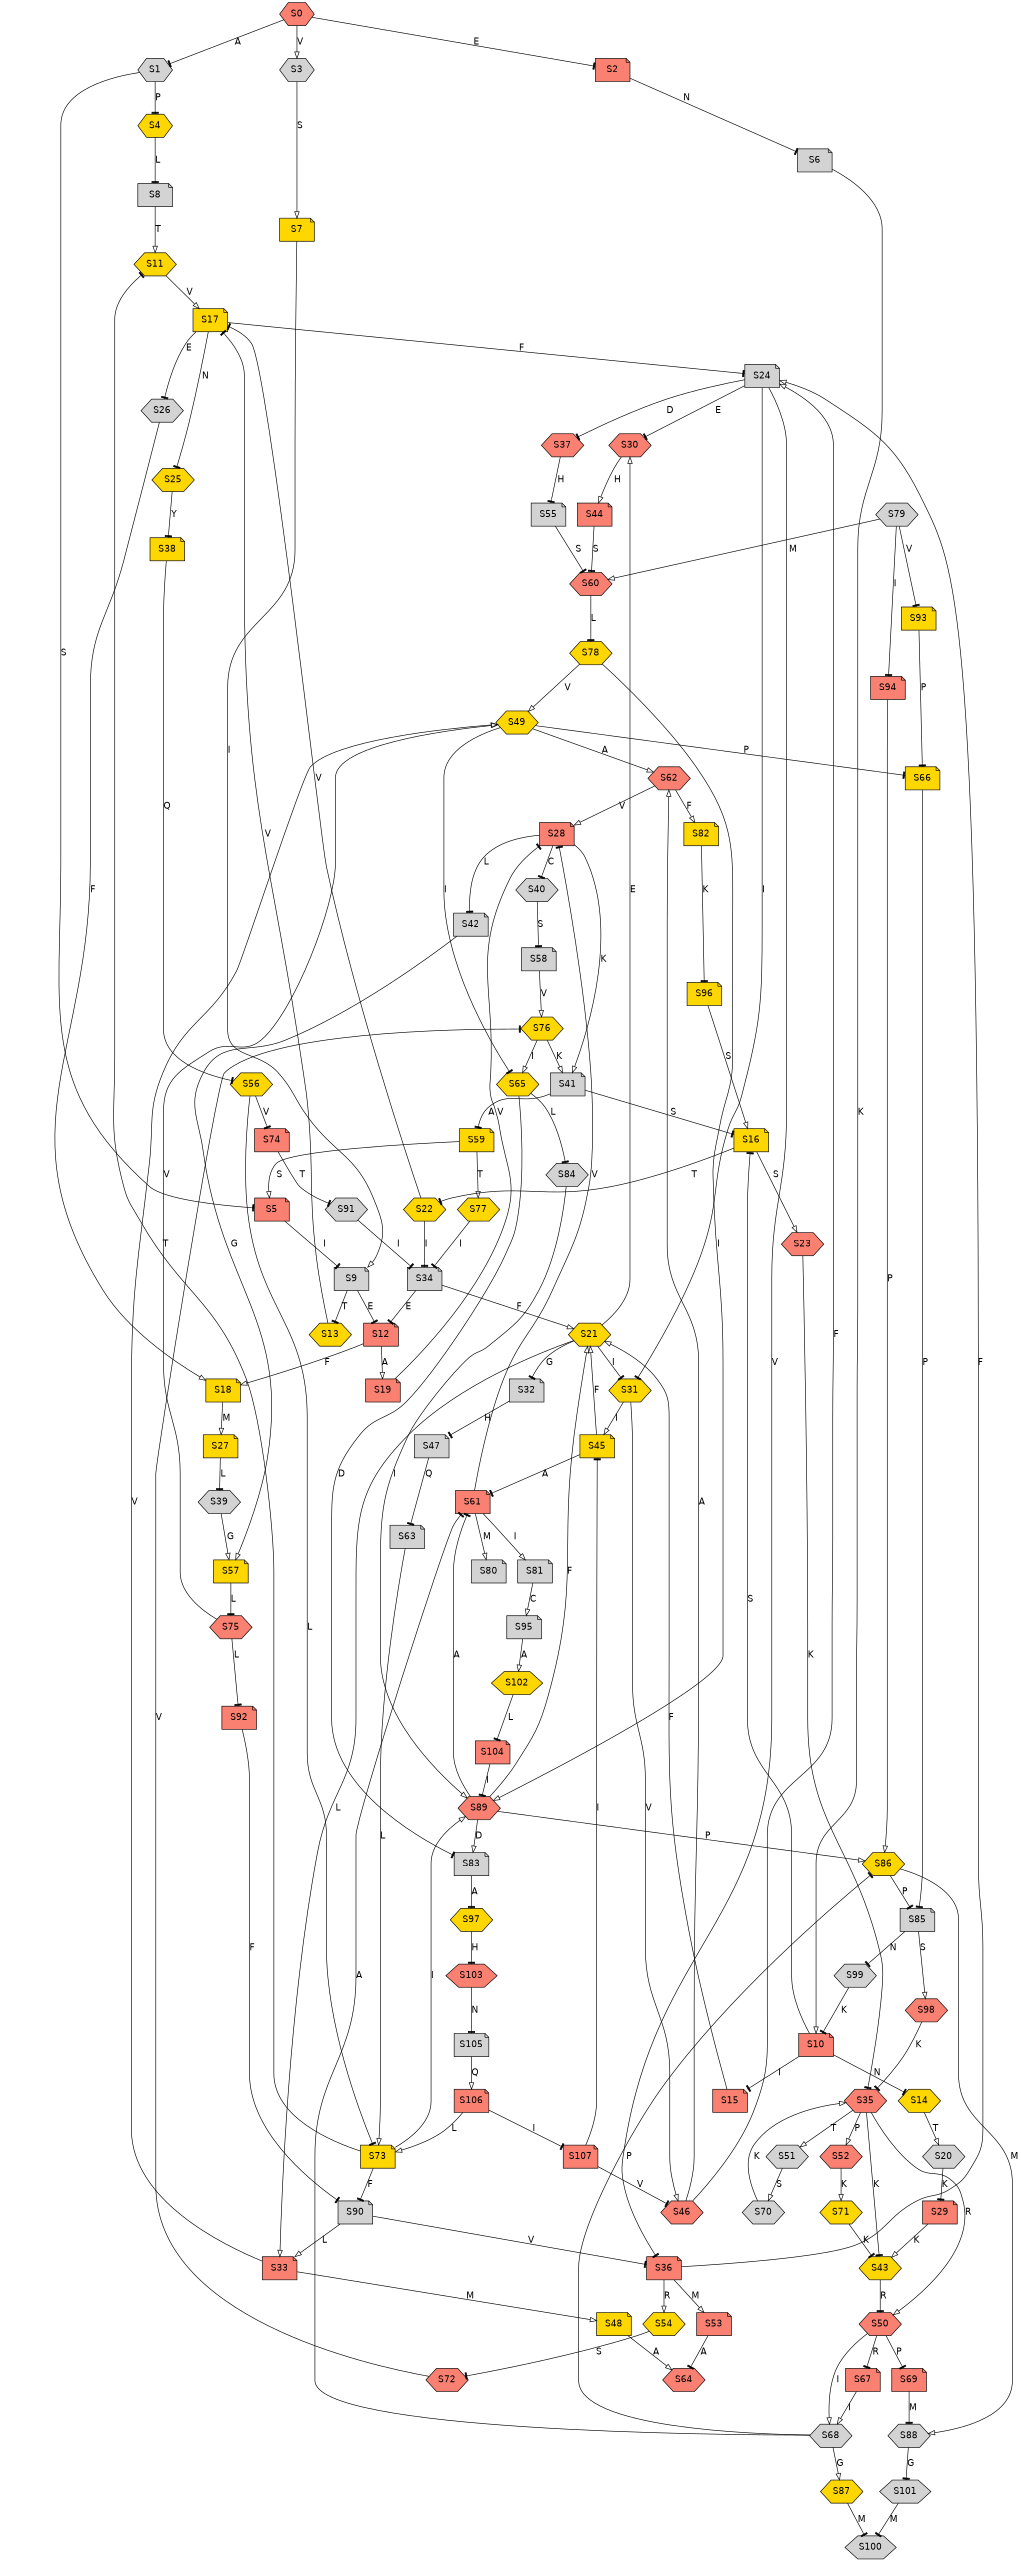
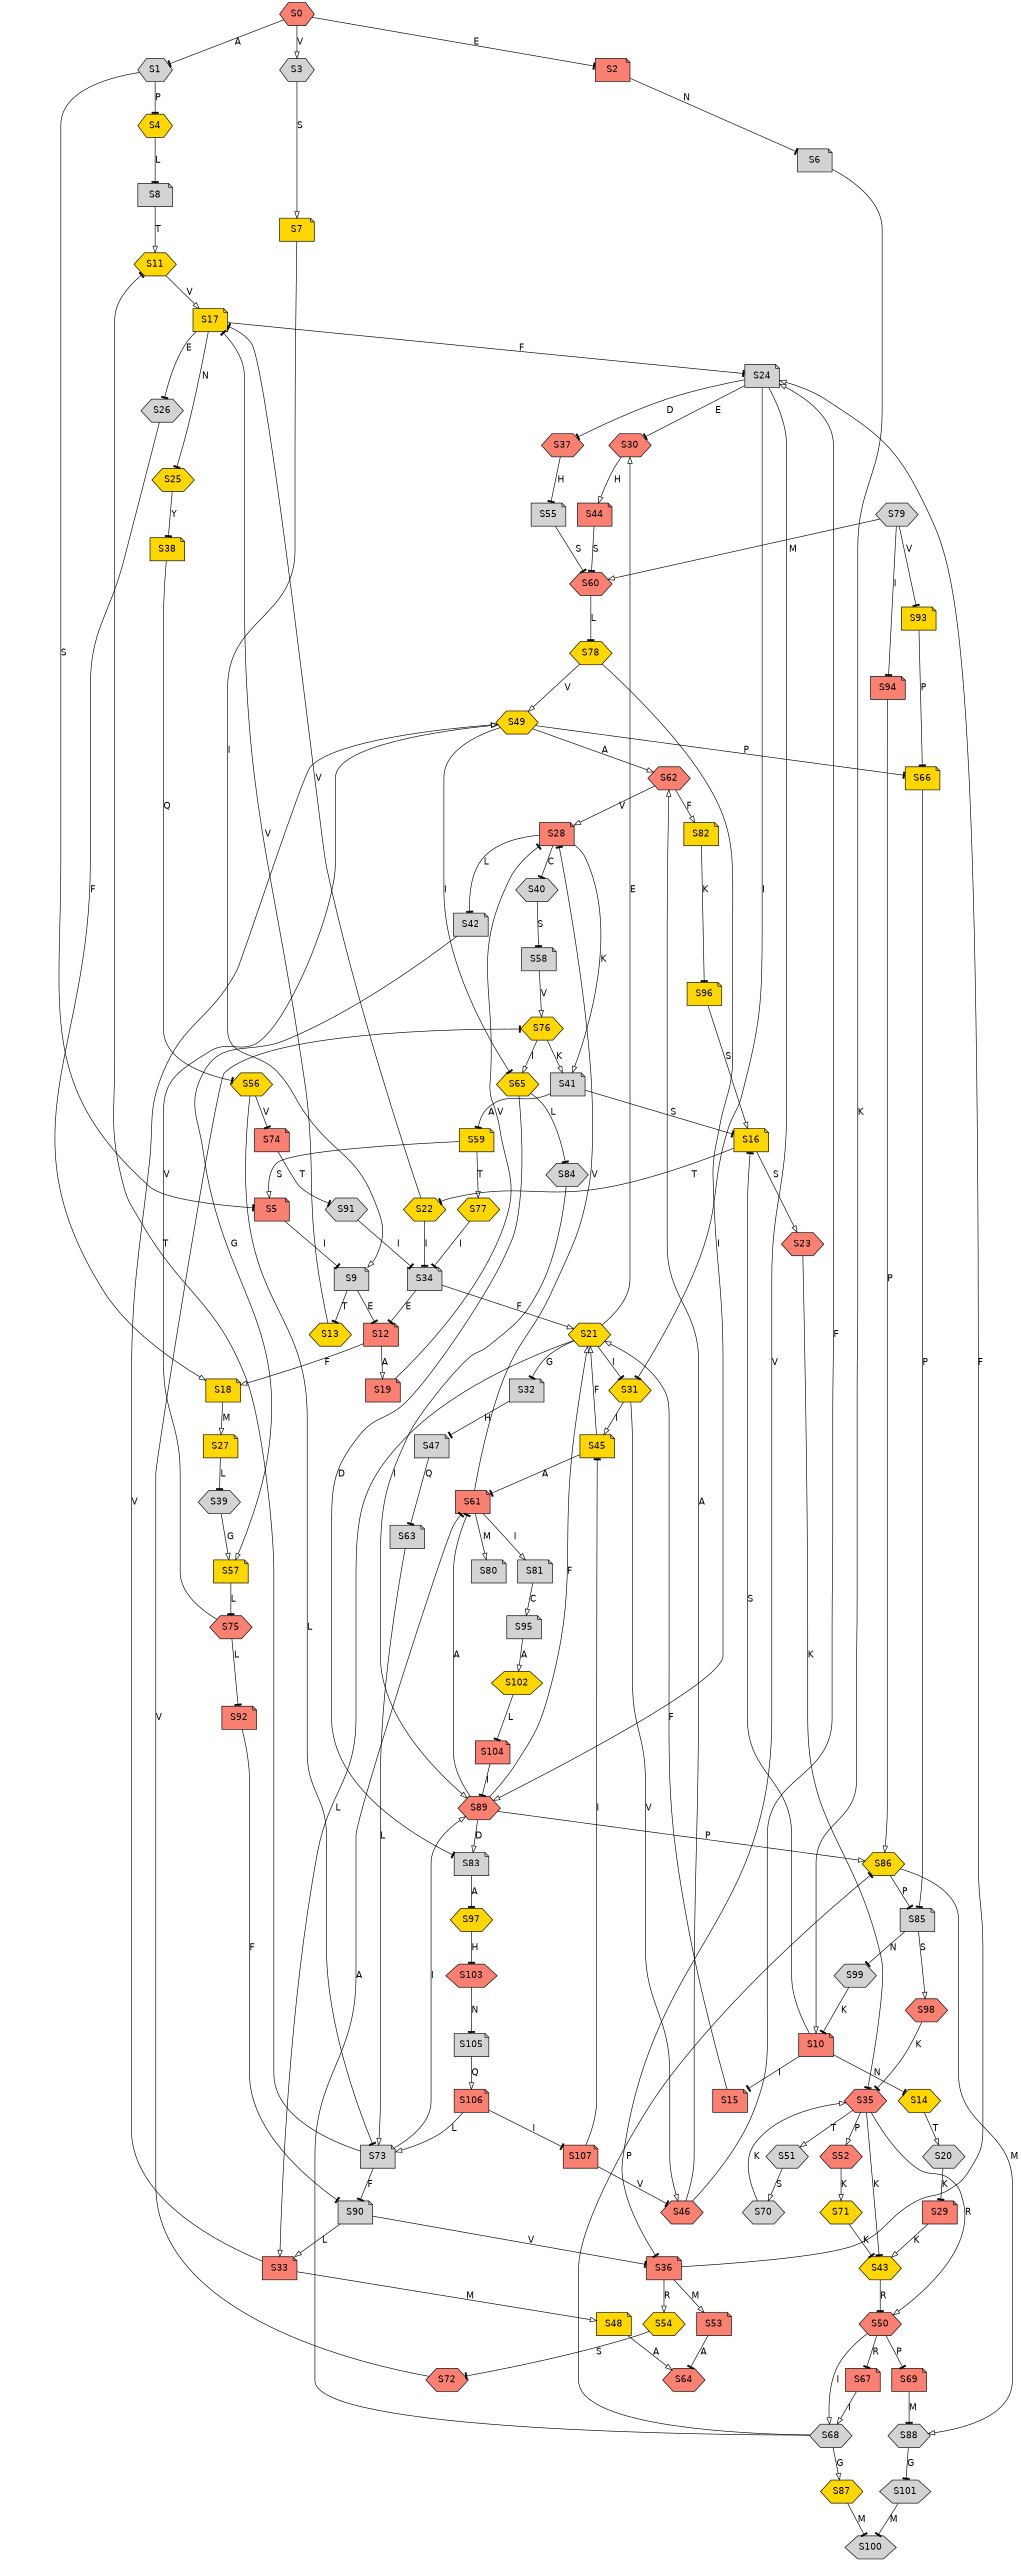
node "S73": fillcolor gold -> lightgrey
